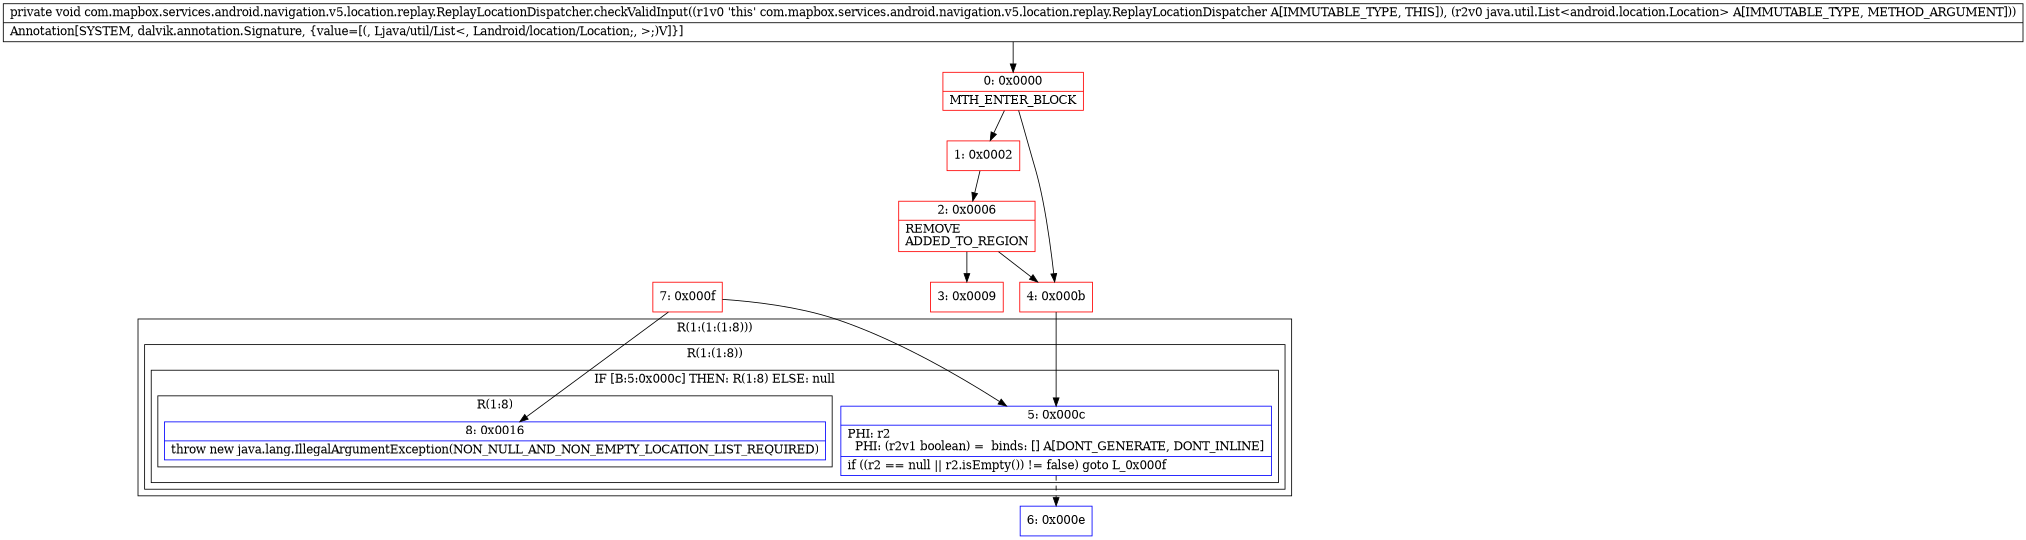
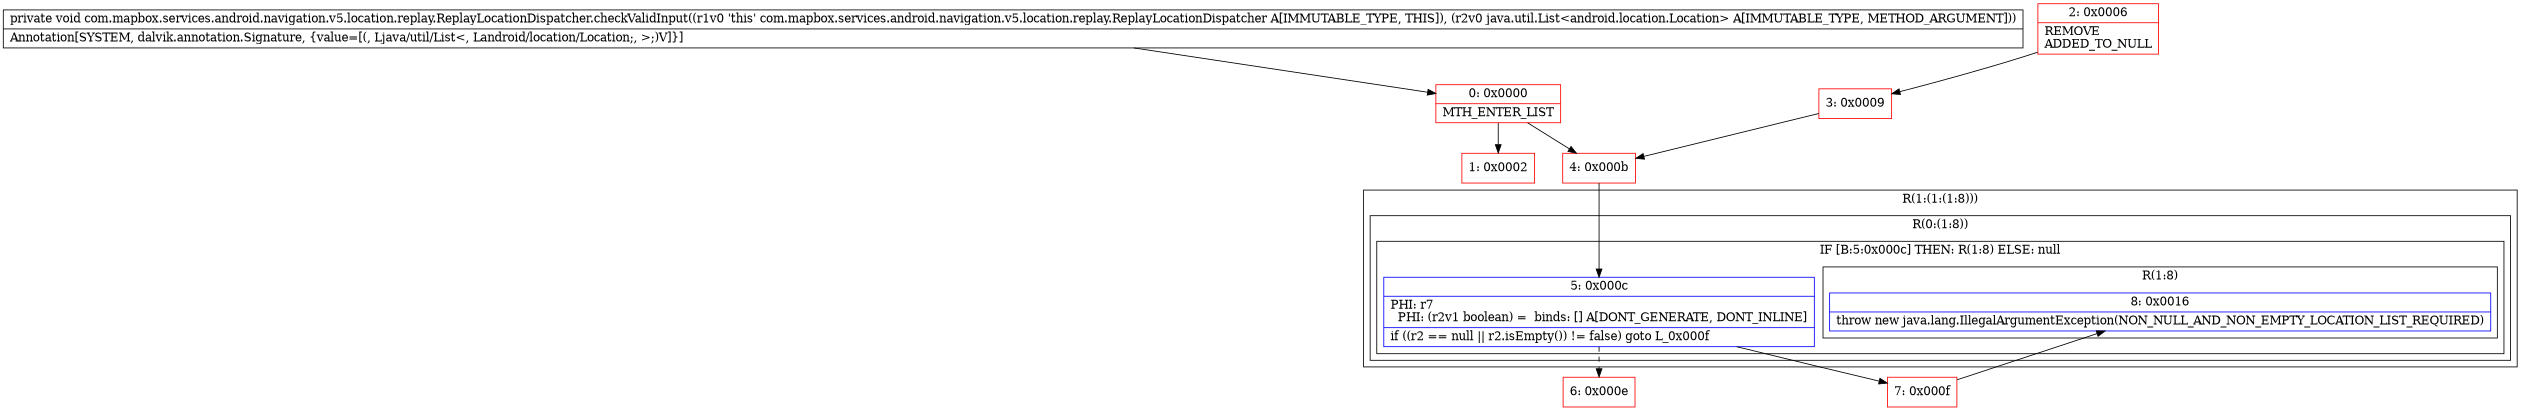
node "0: 0x0000": text "MTH_ENTER_BLOCK" -> "MTH_ENTER_LIST"
edge "1: 0x0002" -> "2: 0x0006": removed
node "2: 0x0006": text "ADDED_TO_REGION" -> "ADDED_TO_NULL"
edge "2: 0x0006" -> "4: 0x000b": now "3: 0x0009" -> "4: 0x000b"
edge "7: 0x000f" -> "5: 0x000c": reversed
cluster "R(1:(1:8))": label "R(1:(1:8))" -> "R(0:(1:8))"
node "5: 0x000c": text "PHI: r2" -> "PHI: r7"
node "6: 0x000e": color blue -> red
